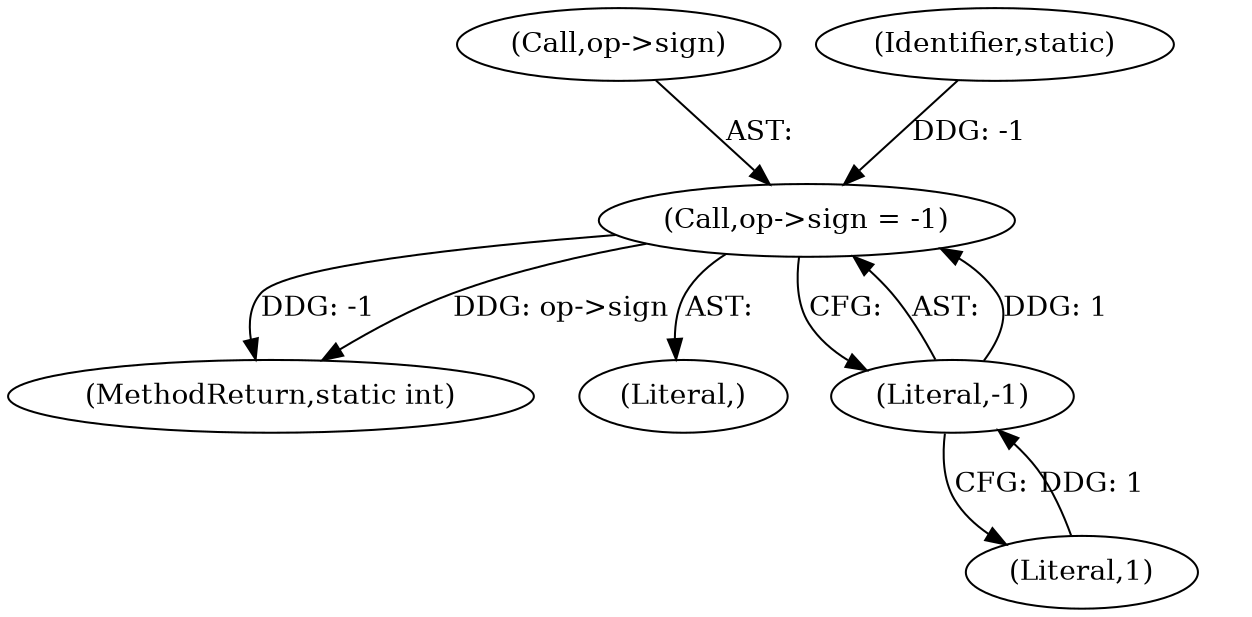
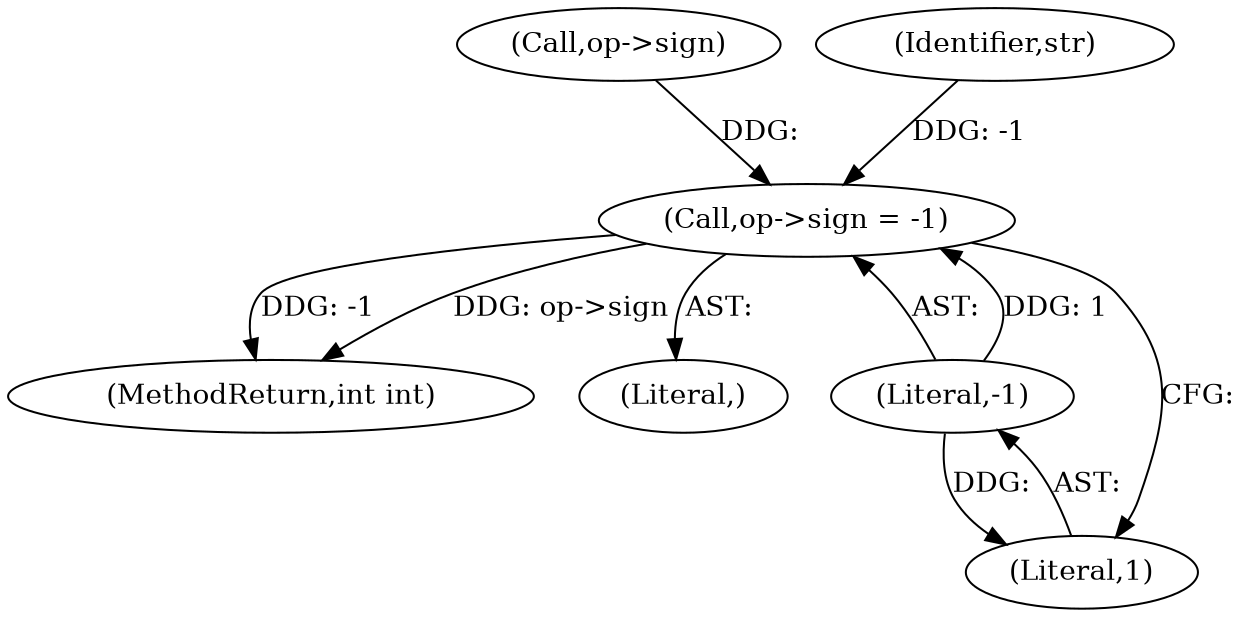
node "(Identifier,static)": label "(Identifier,static)" -> "(Identifier,str)"
edge "(Call,op->sign)" -> "(Call,op->sign = -1)": label "AST: " -> "DDG: "
edge "(Call,op->sign = -1)" -> "(Literal,-1)": now "(Call,op->sign = -1)" -> "(Literal,1)"
node "(MethodReturn,static int)": label "(MethodReturn,static int)" -> "(MethodReturn,int int)"
edge "(Literal,-1)" -> "(Literal,1)": label "CFG: " -> "DDG: "
edge "(Literal,1)" -> "(Literal,-1)": label "DDG: 1" -> "AST: "
